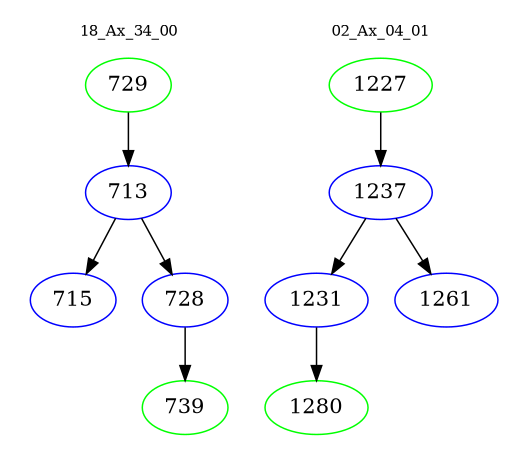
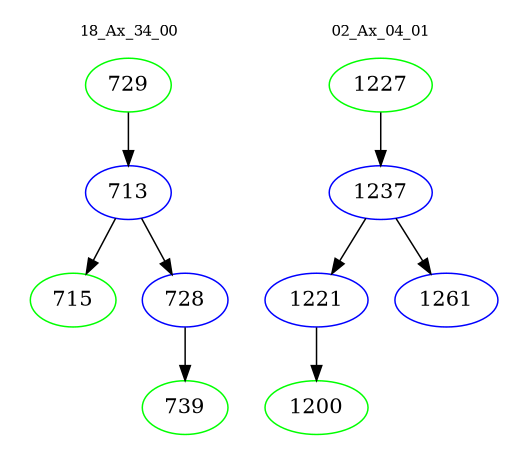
node "715": color blue -> green
node "1231": label "1231" -> "1221"
node "1280": label "1280" -> "1200"
